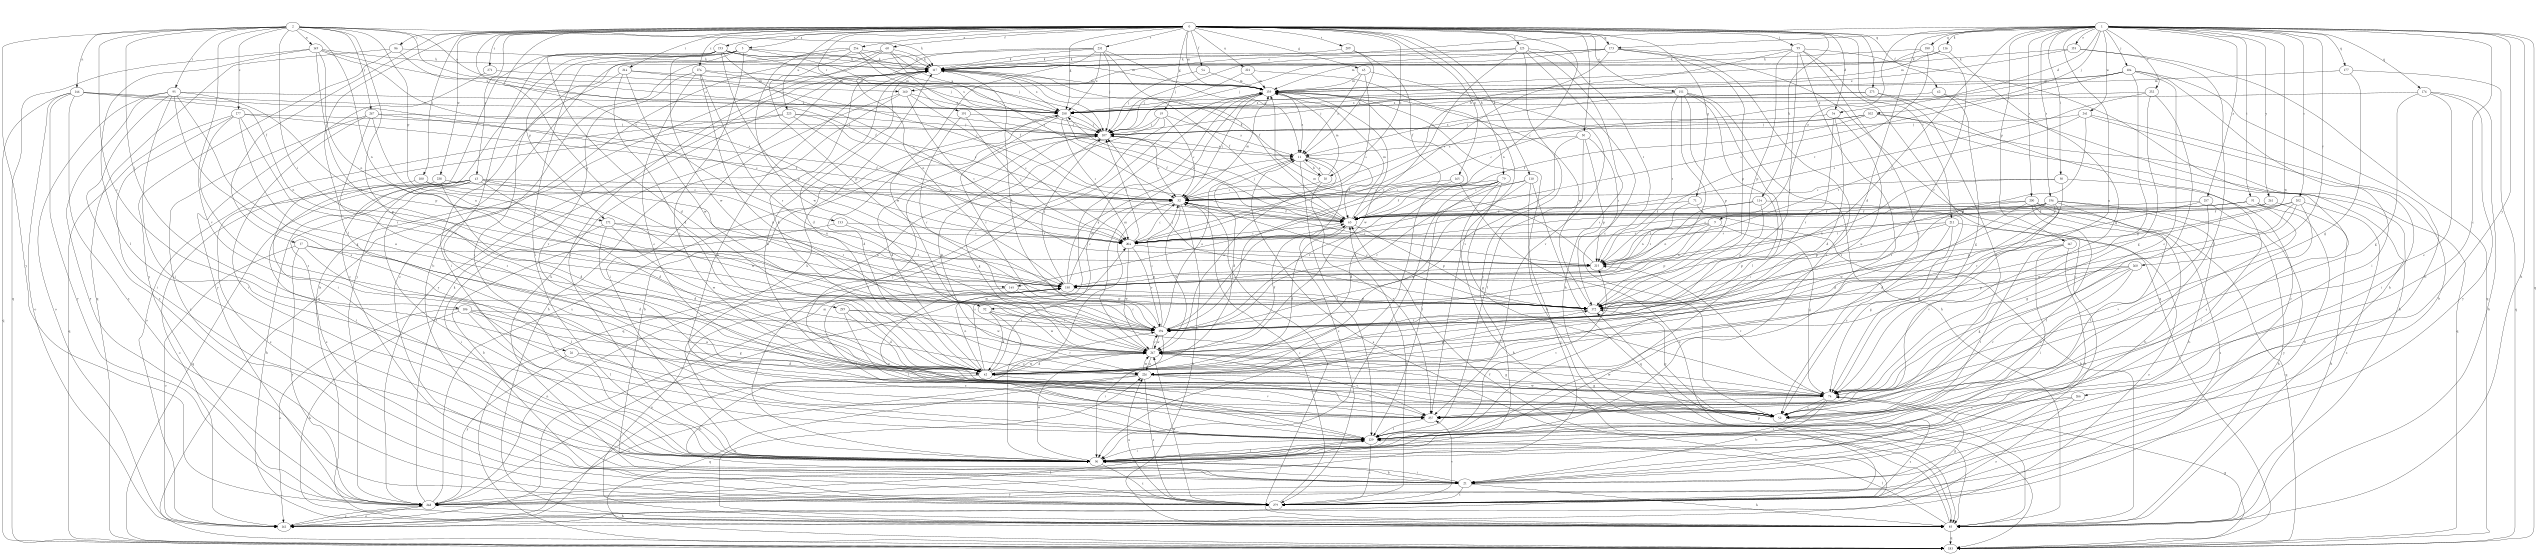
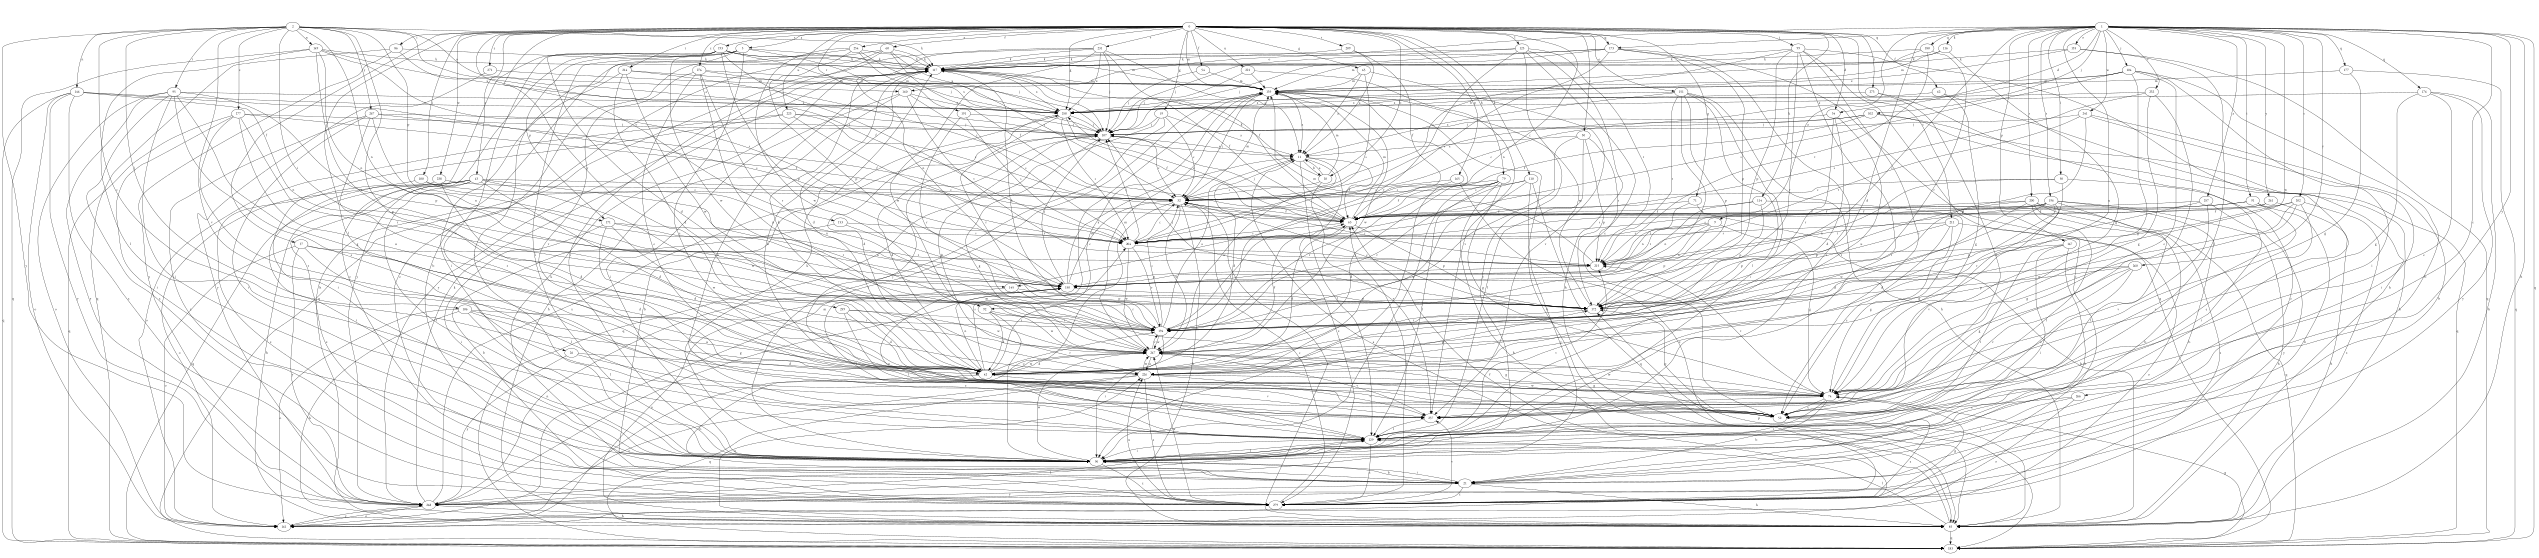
edge "273" -> "107": removed, label "j"
